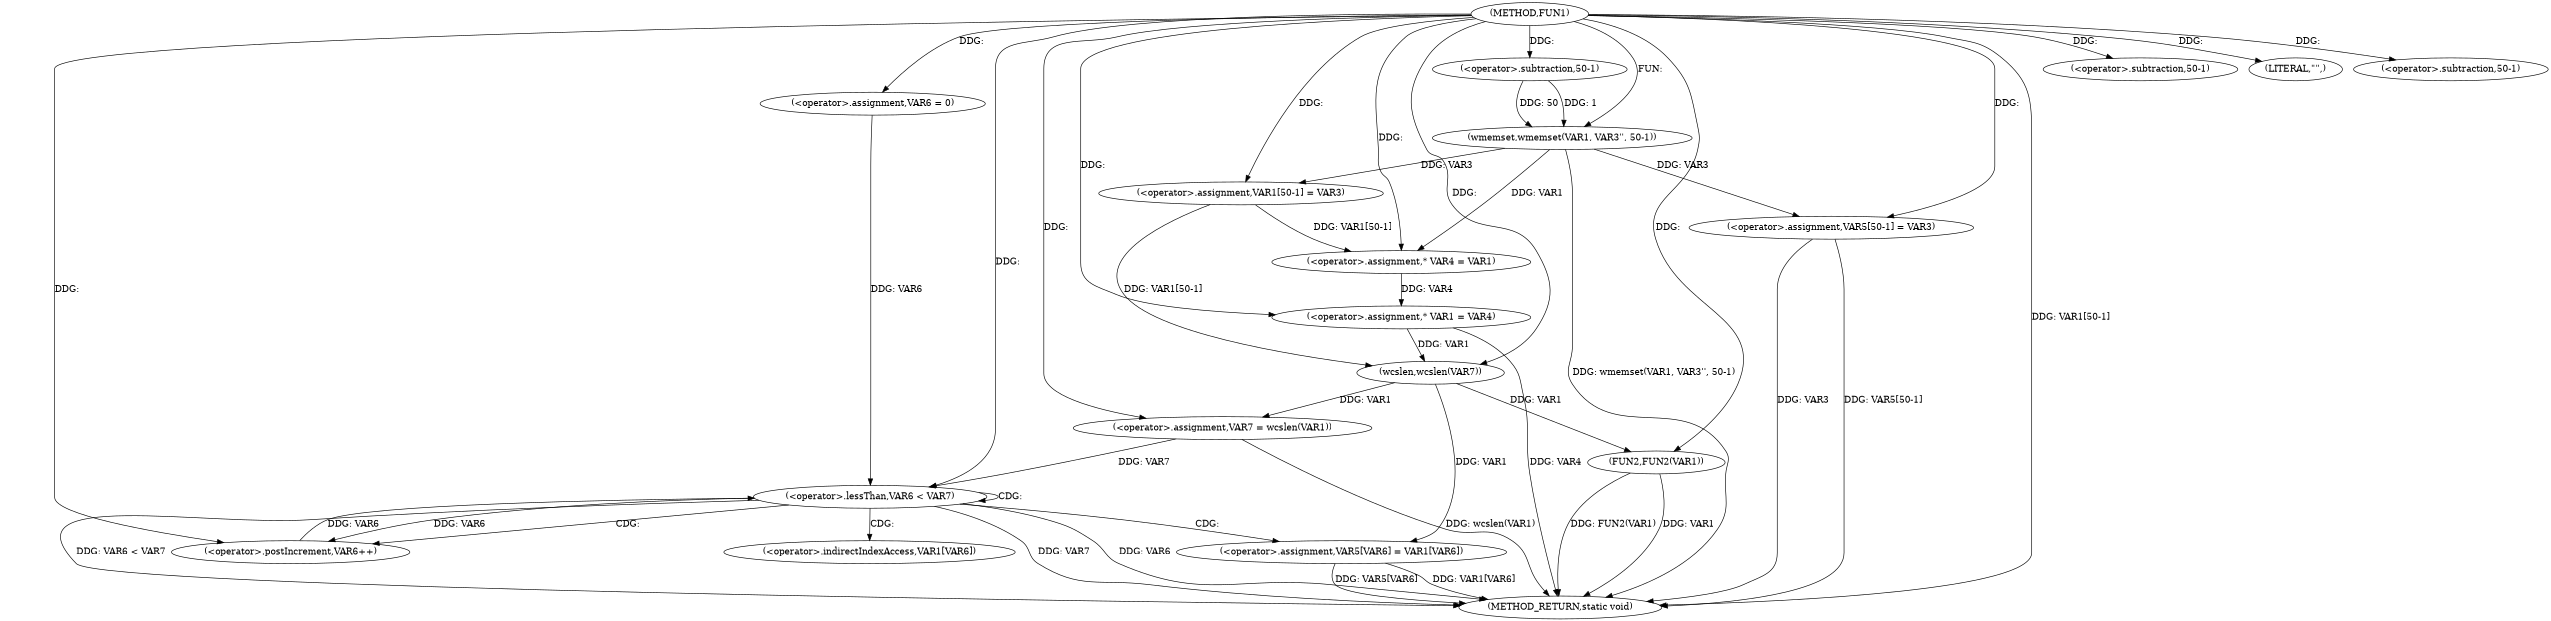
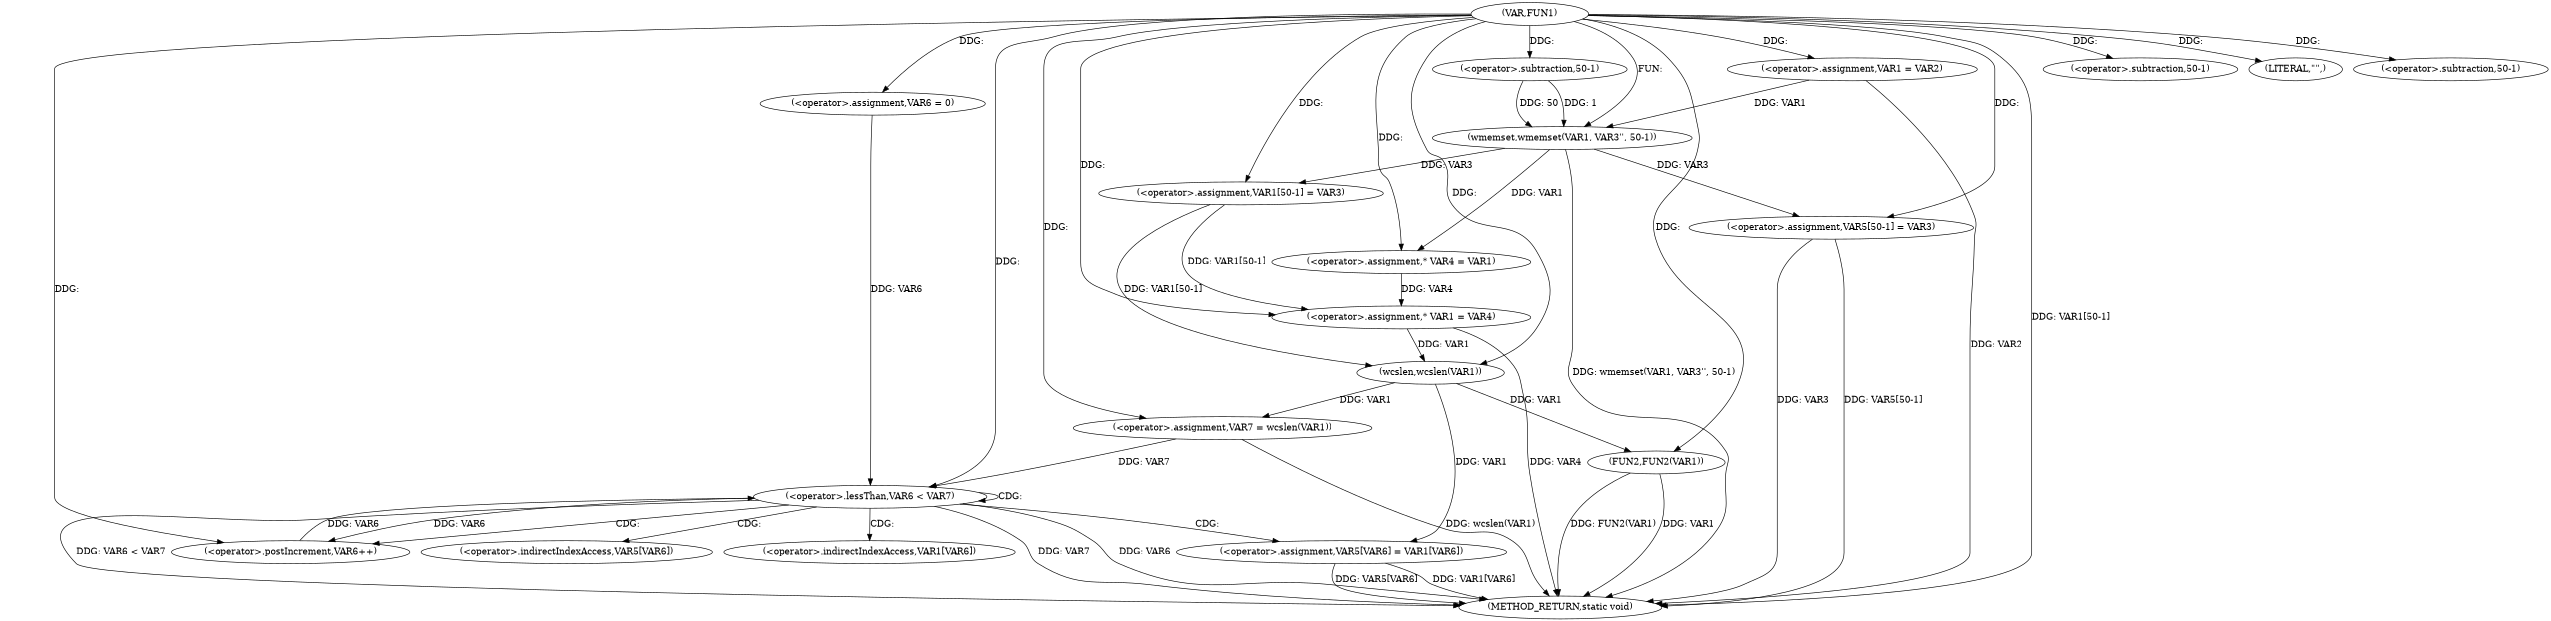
node "(METHOD,FUN1)": label "(METHOD,FUN1)" -> "(VAR,FUN1)"
node "(<operator>.assignment,VAR1 = VAR2)": added
edge "(<operator>.assignment,VAR1[50-1] = VAR3)" -> "(<operator>.assignment,* VAR4 = VAR1)": now "(<operator>.assignment,VAR1[50-1] = VAR3)" -> "(<operator>.assignment,* VAR1 = VAR4)"
node "(wcslen,wcslen(VAR7))": label "(wcslen,wcslen(VAR7))" -> "(wcslen,wcslen(VAR1))"
node "(<operator>.indirectIndexAccess,VAR5[VAR6])": added
